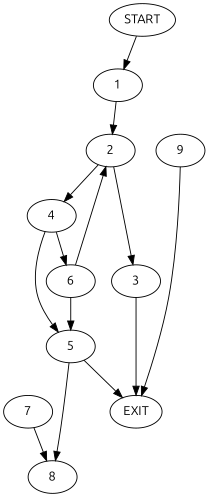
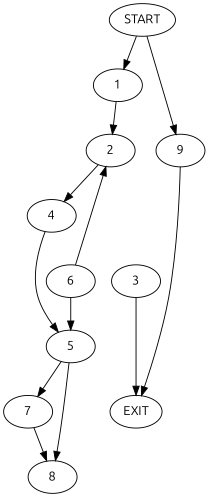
edge "START" -> "9": added
edge "2" -> "3": removed
edge "4" -> "6": removed
edge "5" -> "EXIT": now "5" -> "7"
